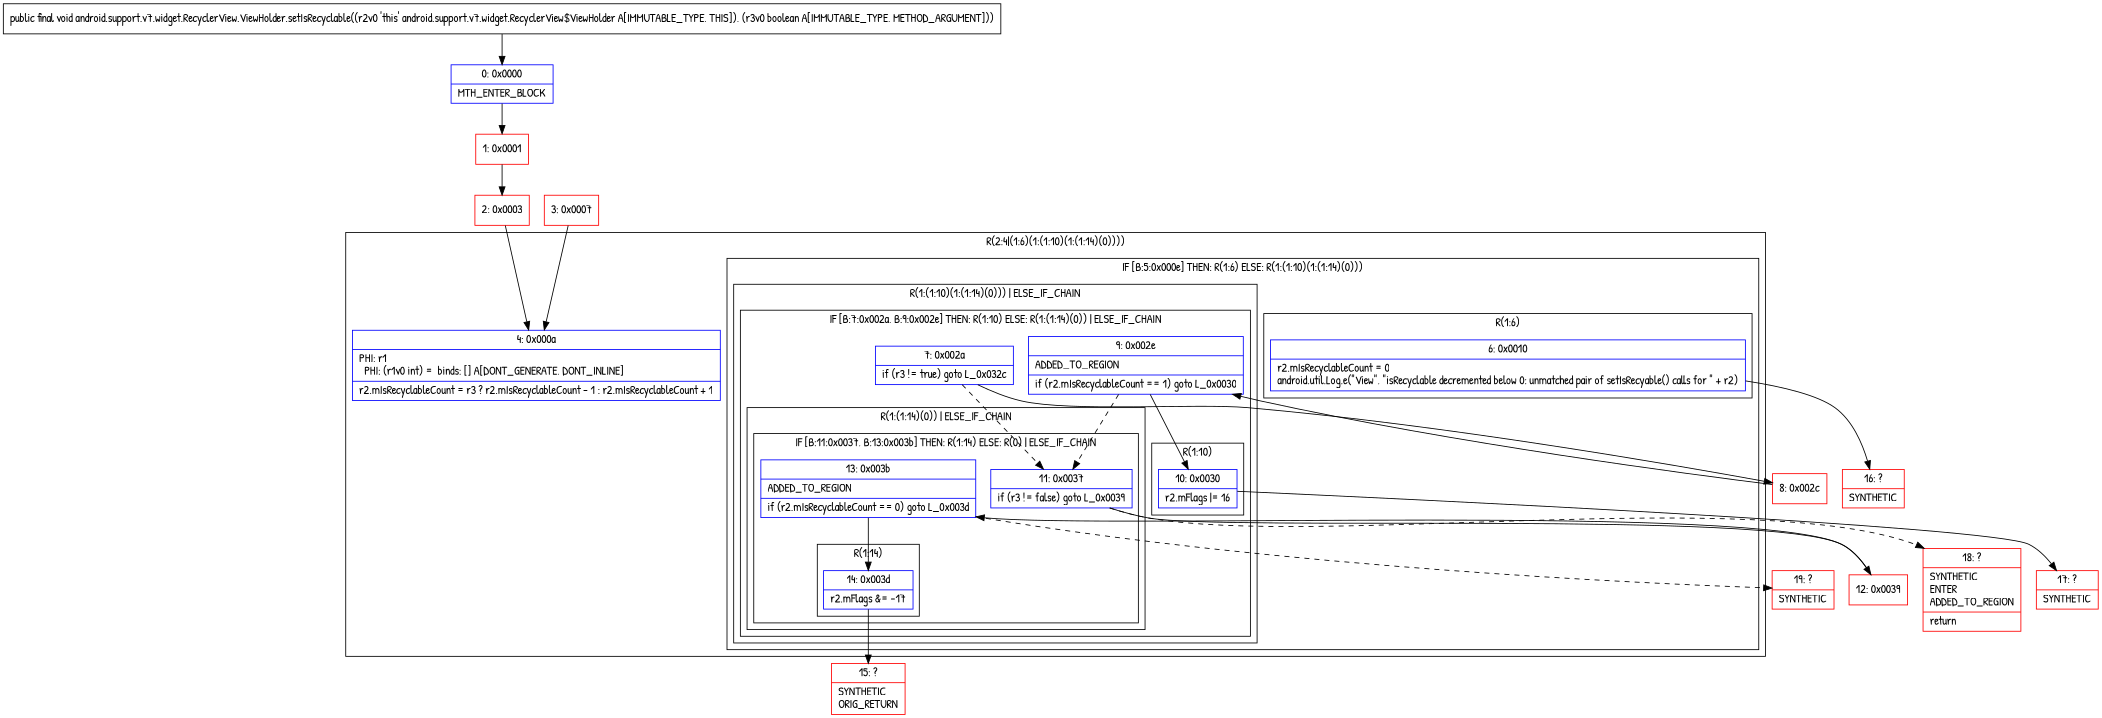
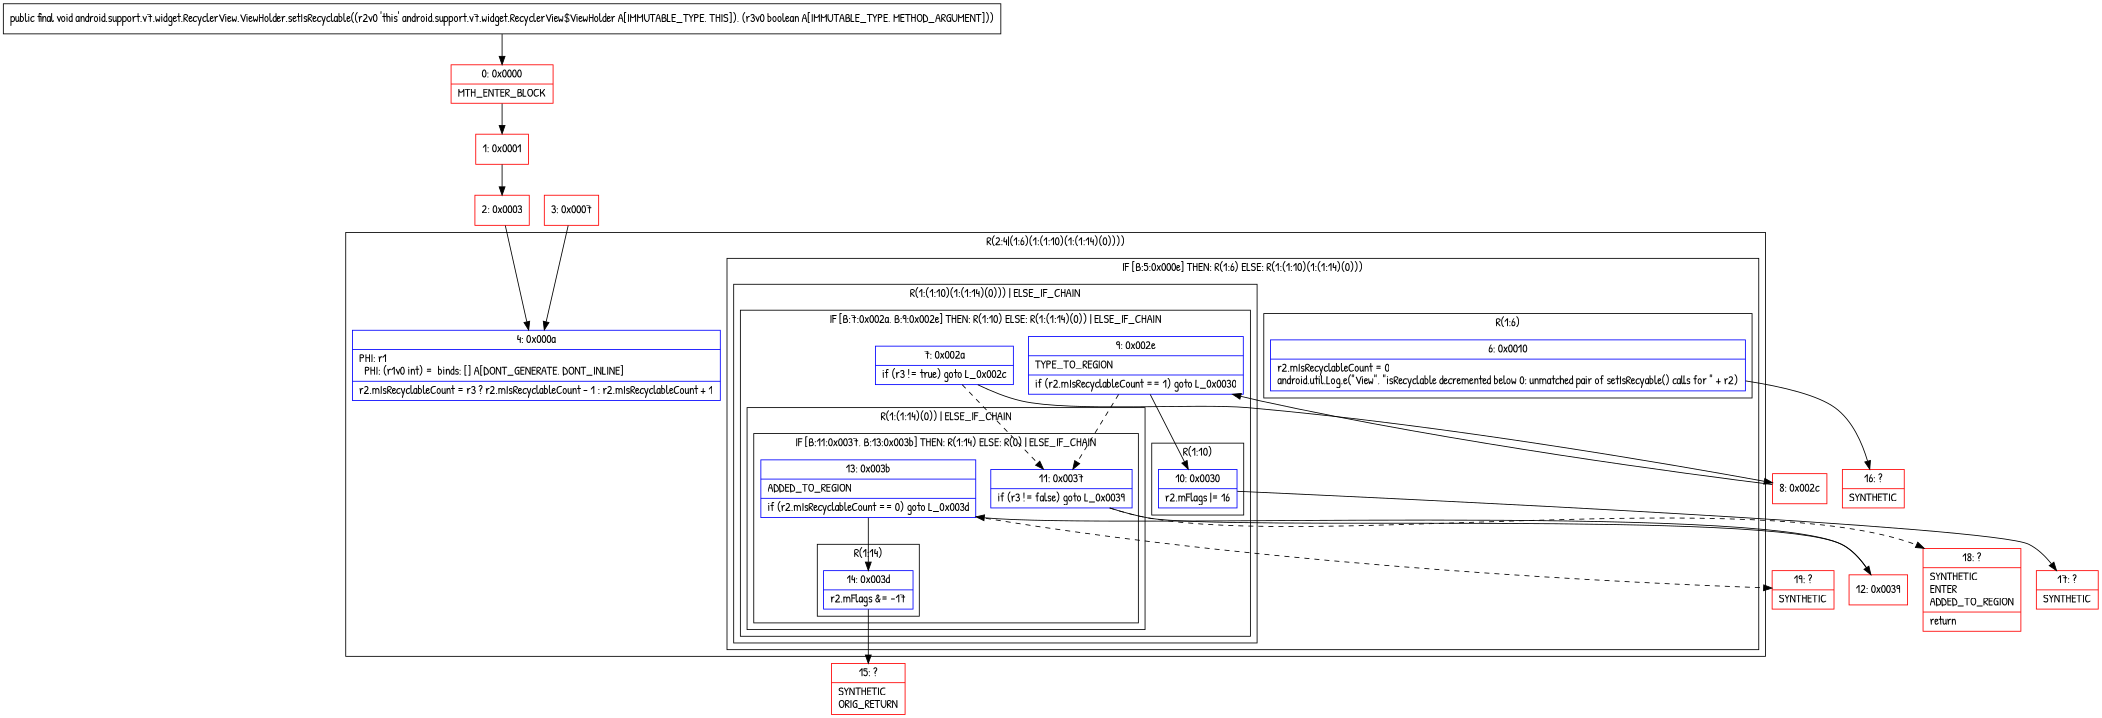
node "0: 0x0000": color blue -> red
node "9: 0x002e": text "ADDED_TO_REGION" -> "TYPE_TO_REGION"
node "7: 0x002a": text "if (r3 != true) goto L_0x032c" -> "if (r3 != true) goto L_0x002c"
